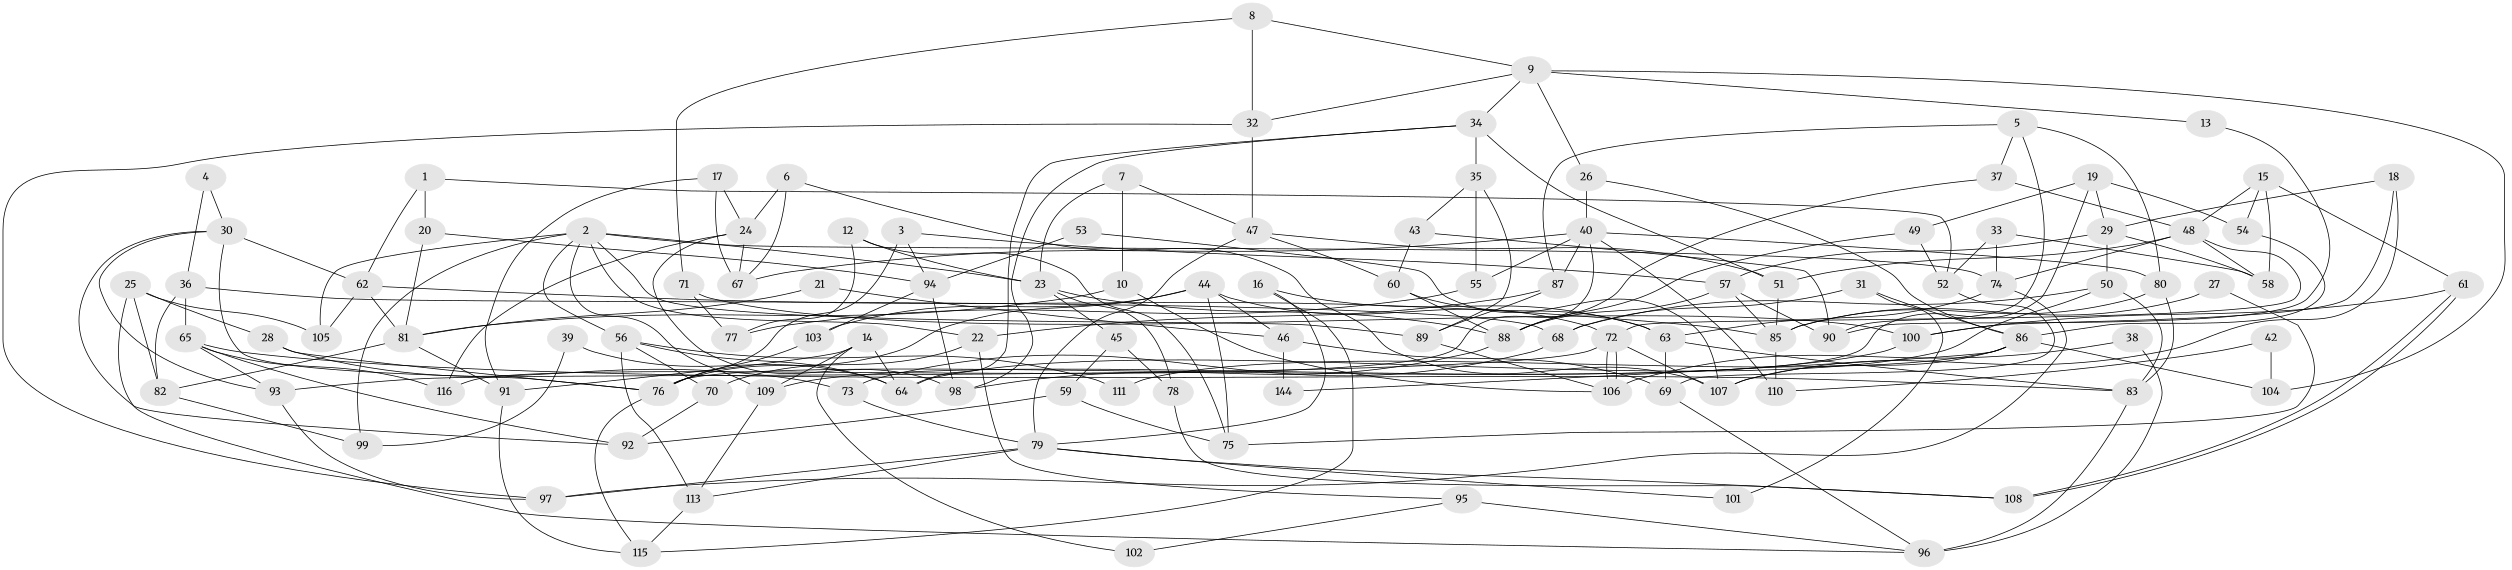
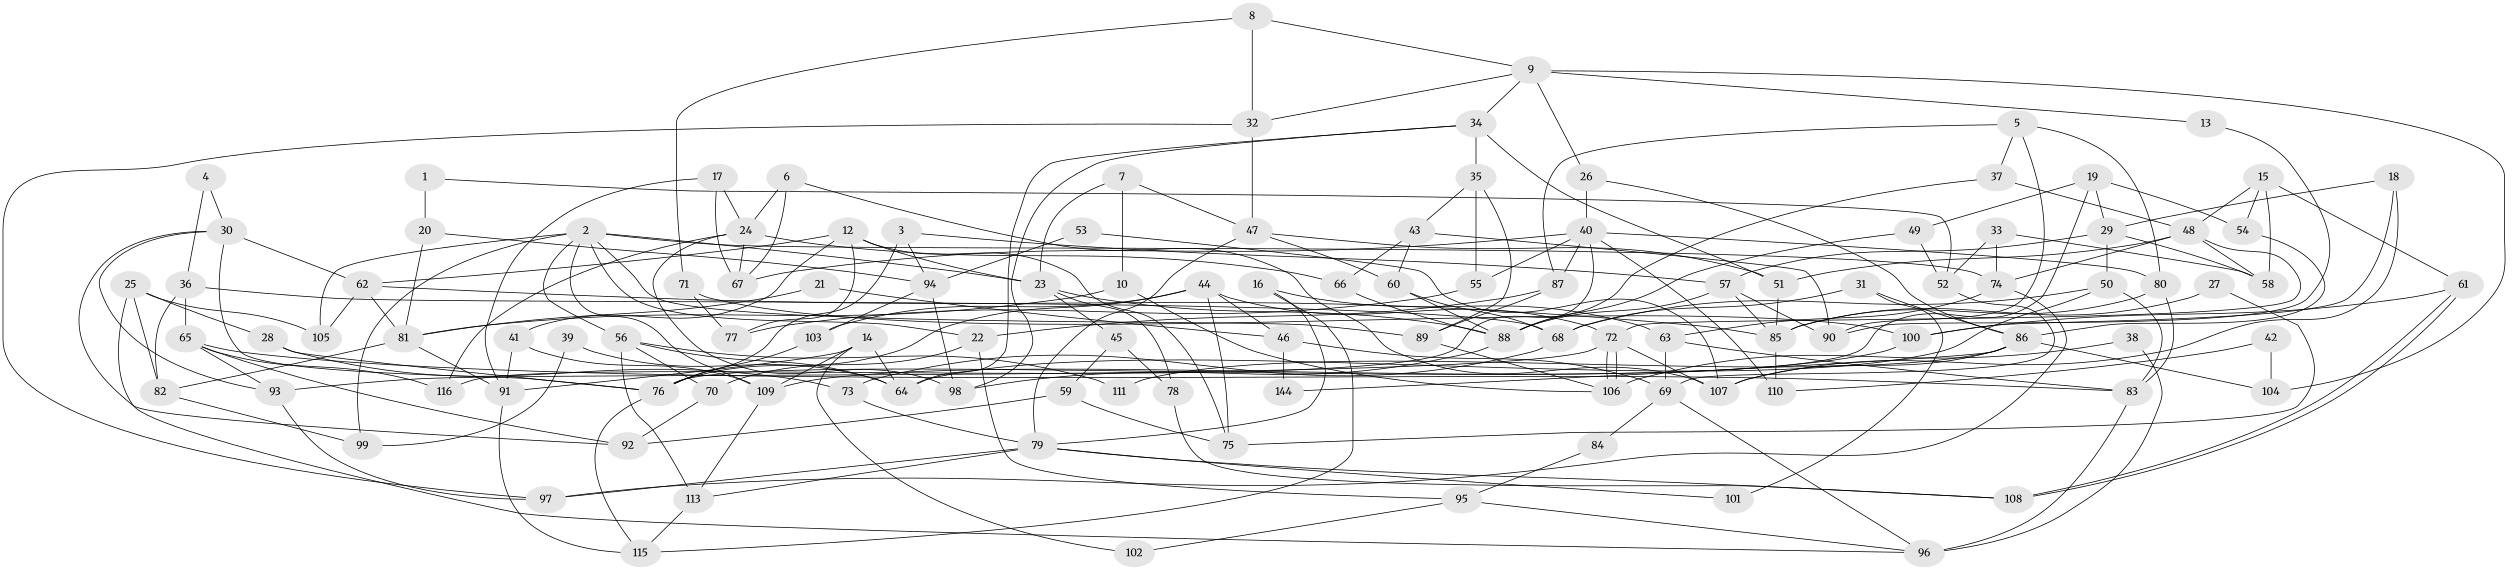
edge "1" -- "62": now "12" -- "62"
node "66": added
edge "60" -- "63": now "60" -- "68"
node "41": added
node "84": added
